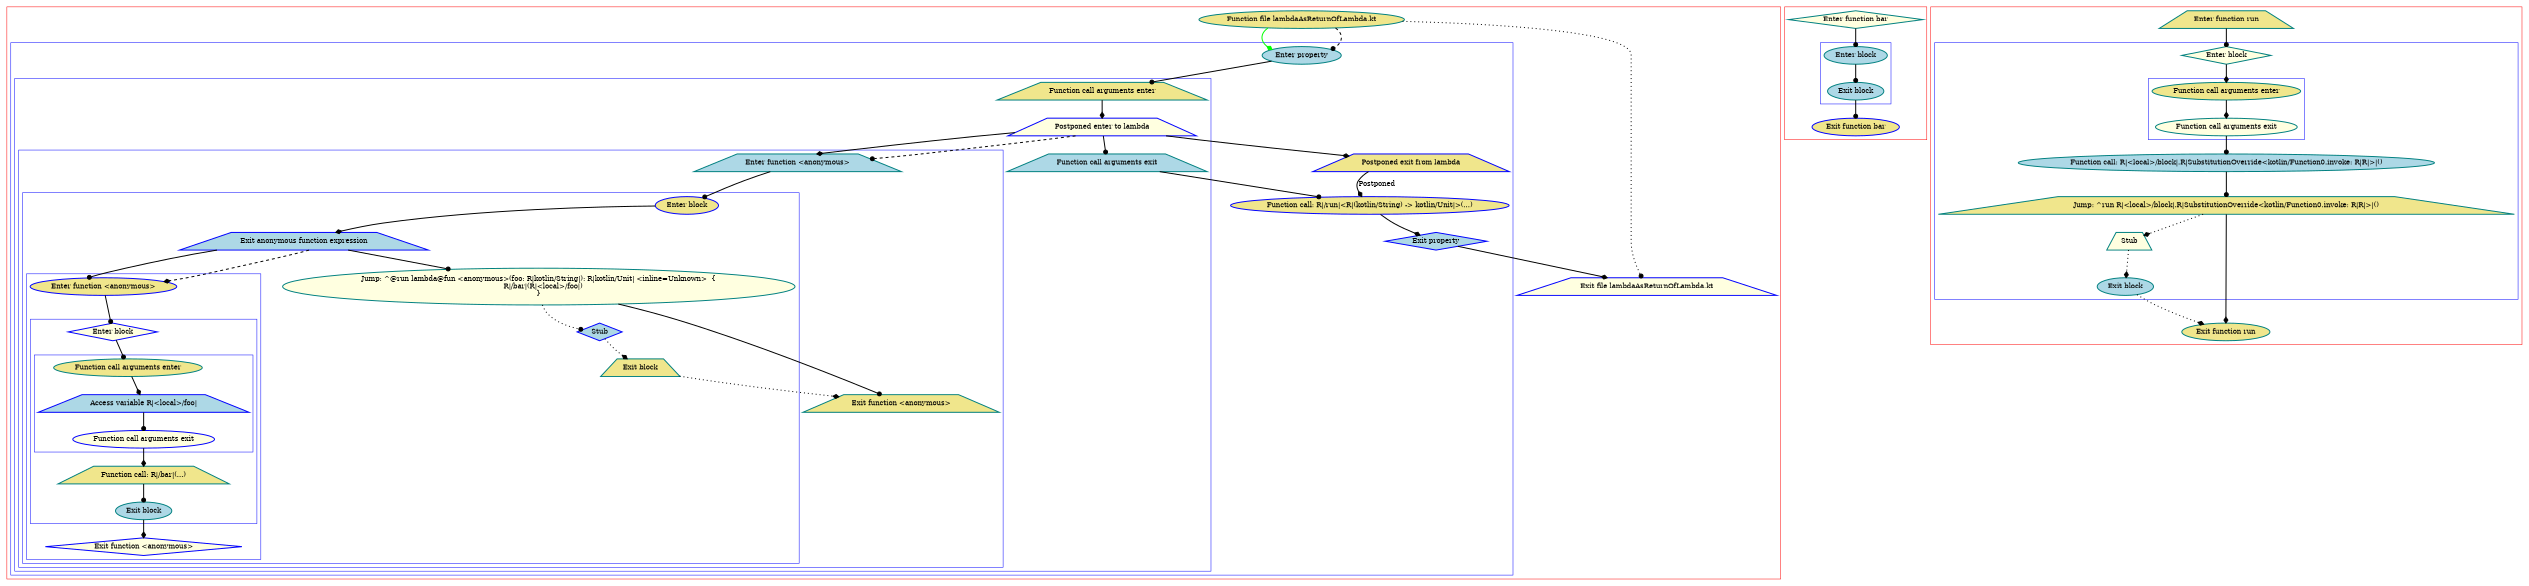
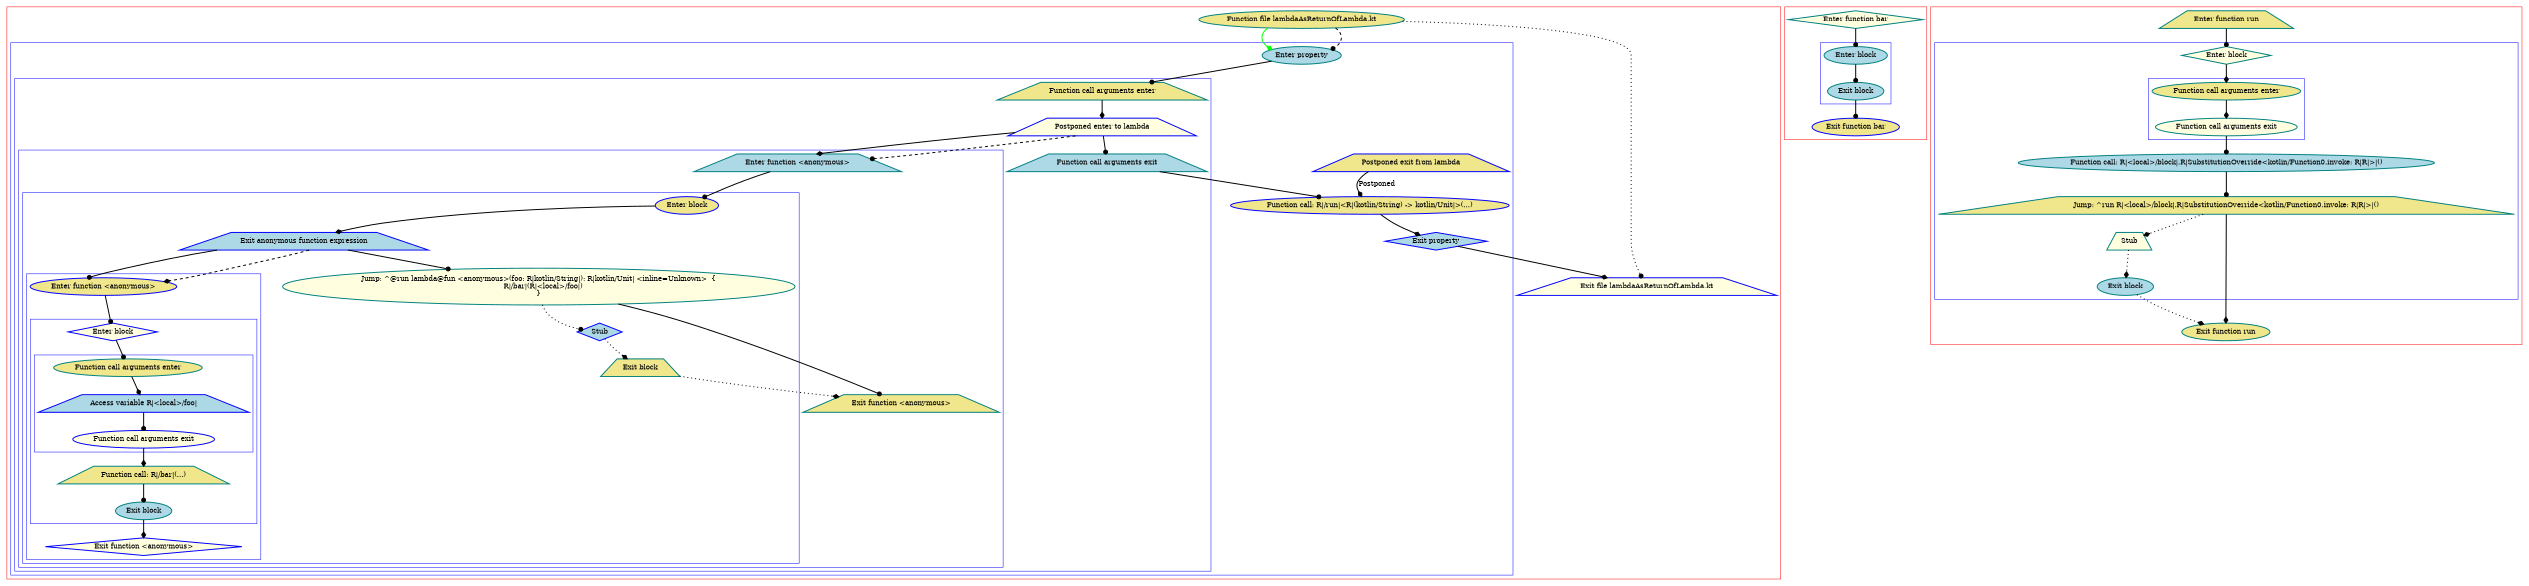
edge "Postponed enter to lambda" -> "Postponed exit from lambda": removed
